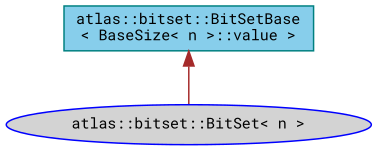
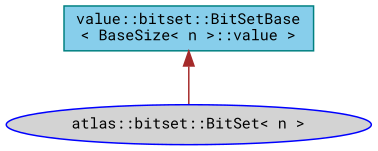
node "atlas::bitset::BitSetBase < BaseSize< n >::value >": label "atlas::bitset::BitSetBase < BaseSize< n >::value >" -> "value::bitset::BitSetBase < BaseSize< n >::value >"
